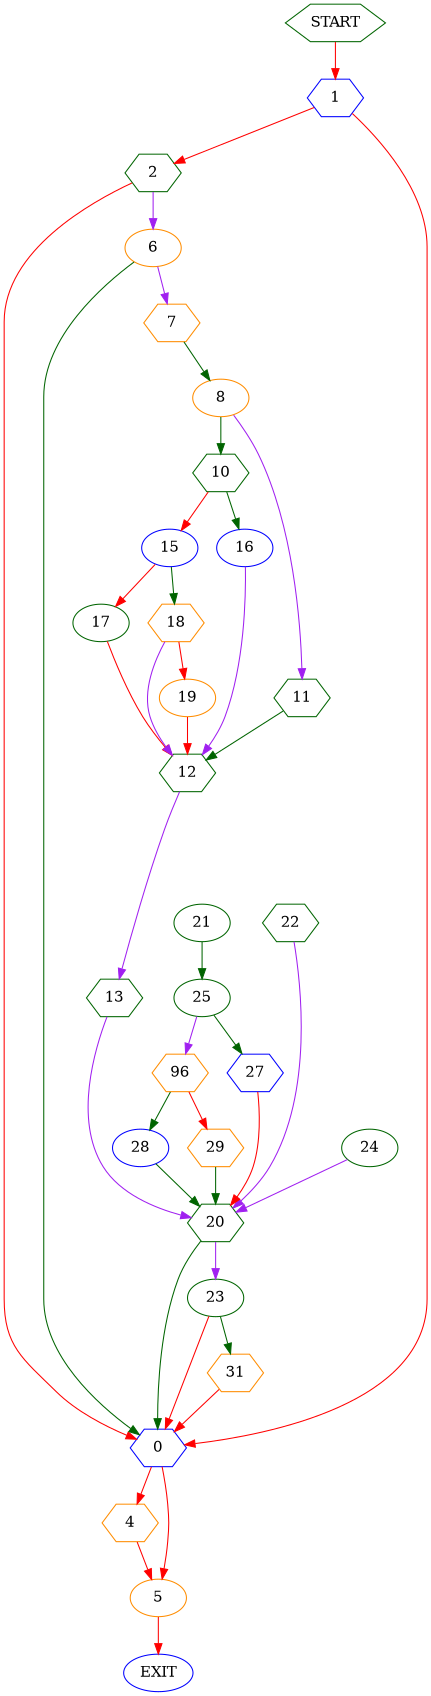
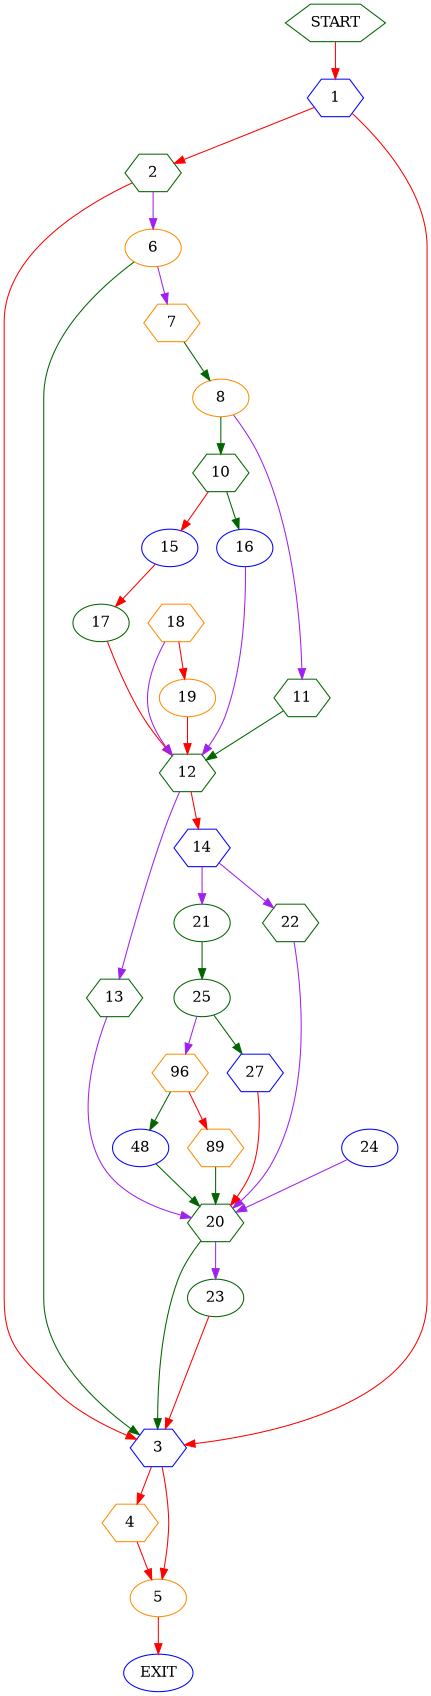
edge "15" -> "18": removed
node "14": added
node "28": label "28" -> "48"
node "29": label "29" -> "89"
node "24": color darkgreen -> blue
node "31": removed
node "0": label "0" -> "3"
